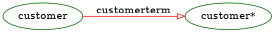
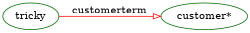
node "customer": label "customer" -> "tricky"
